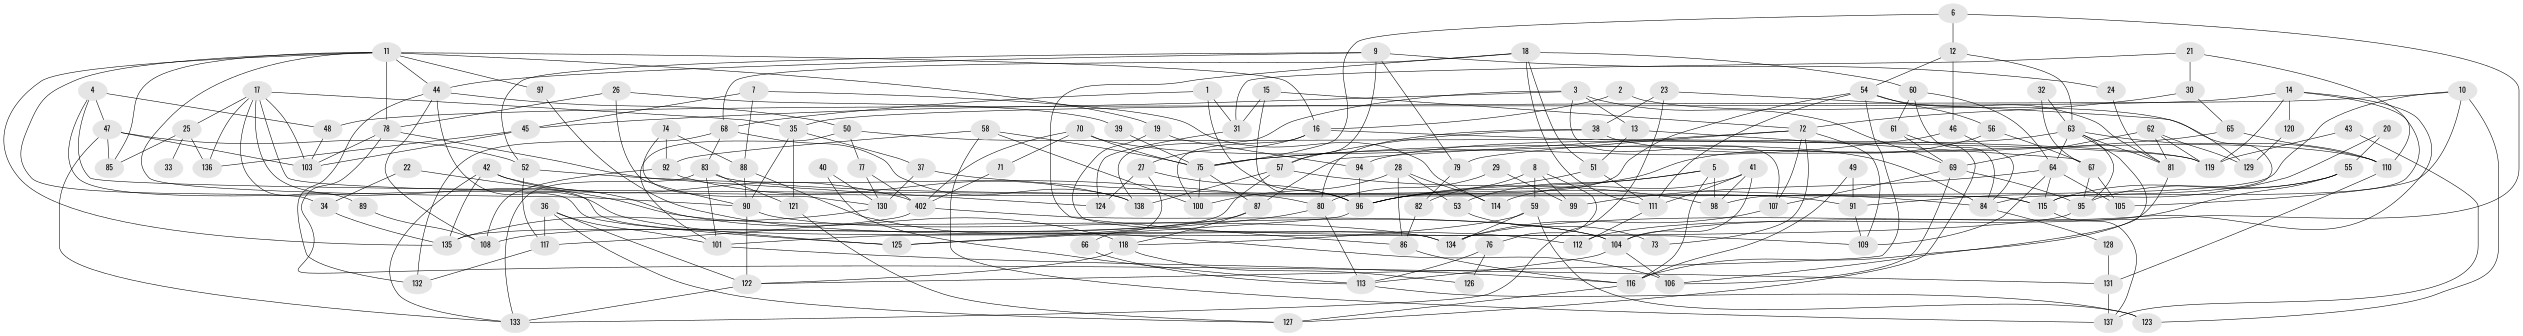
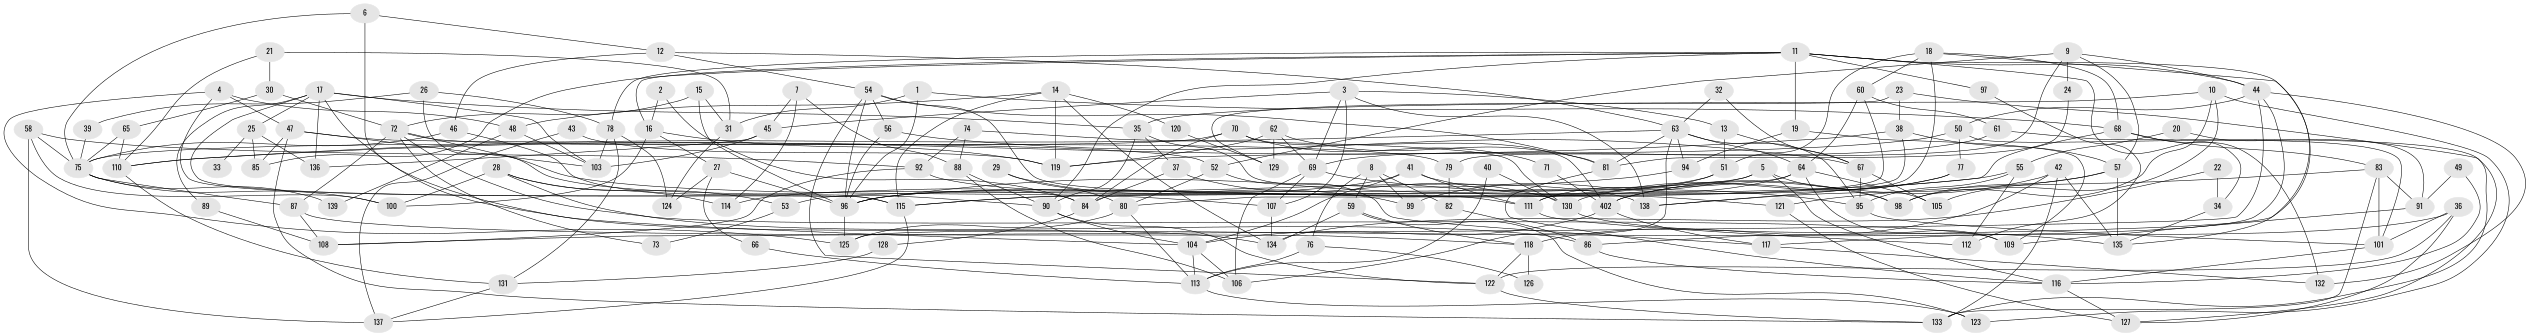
node "139": added
